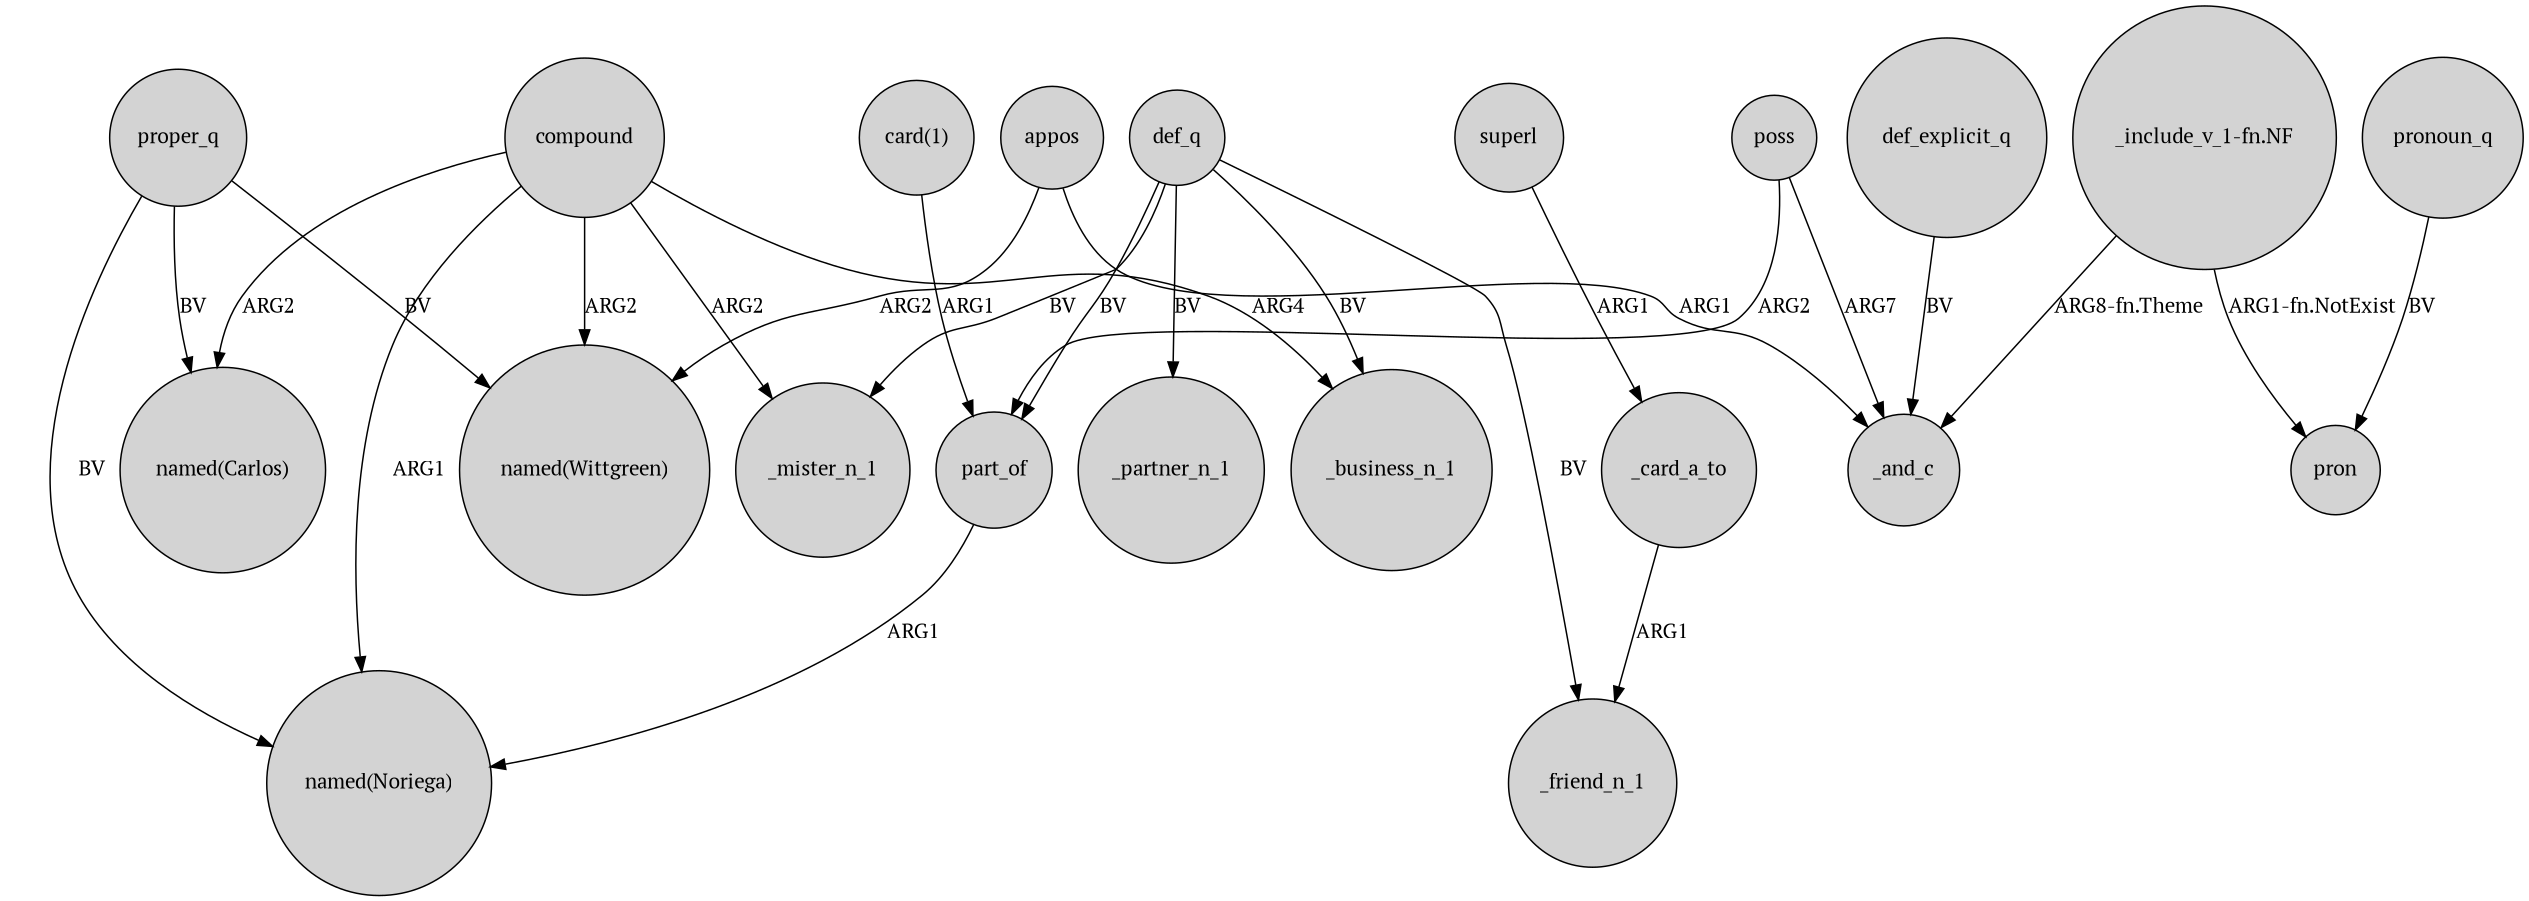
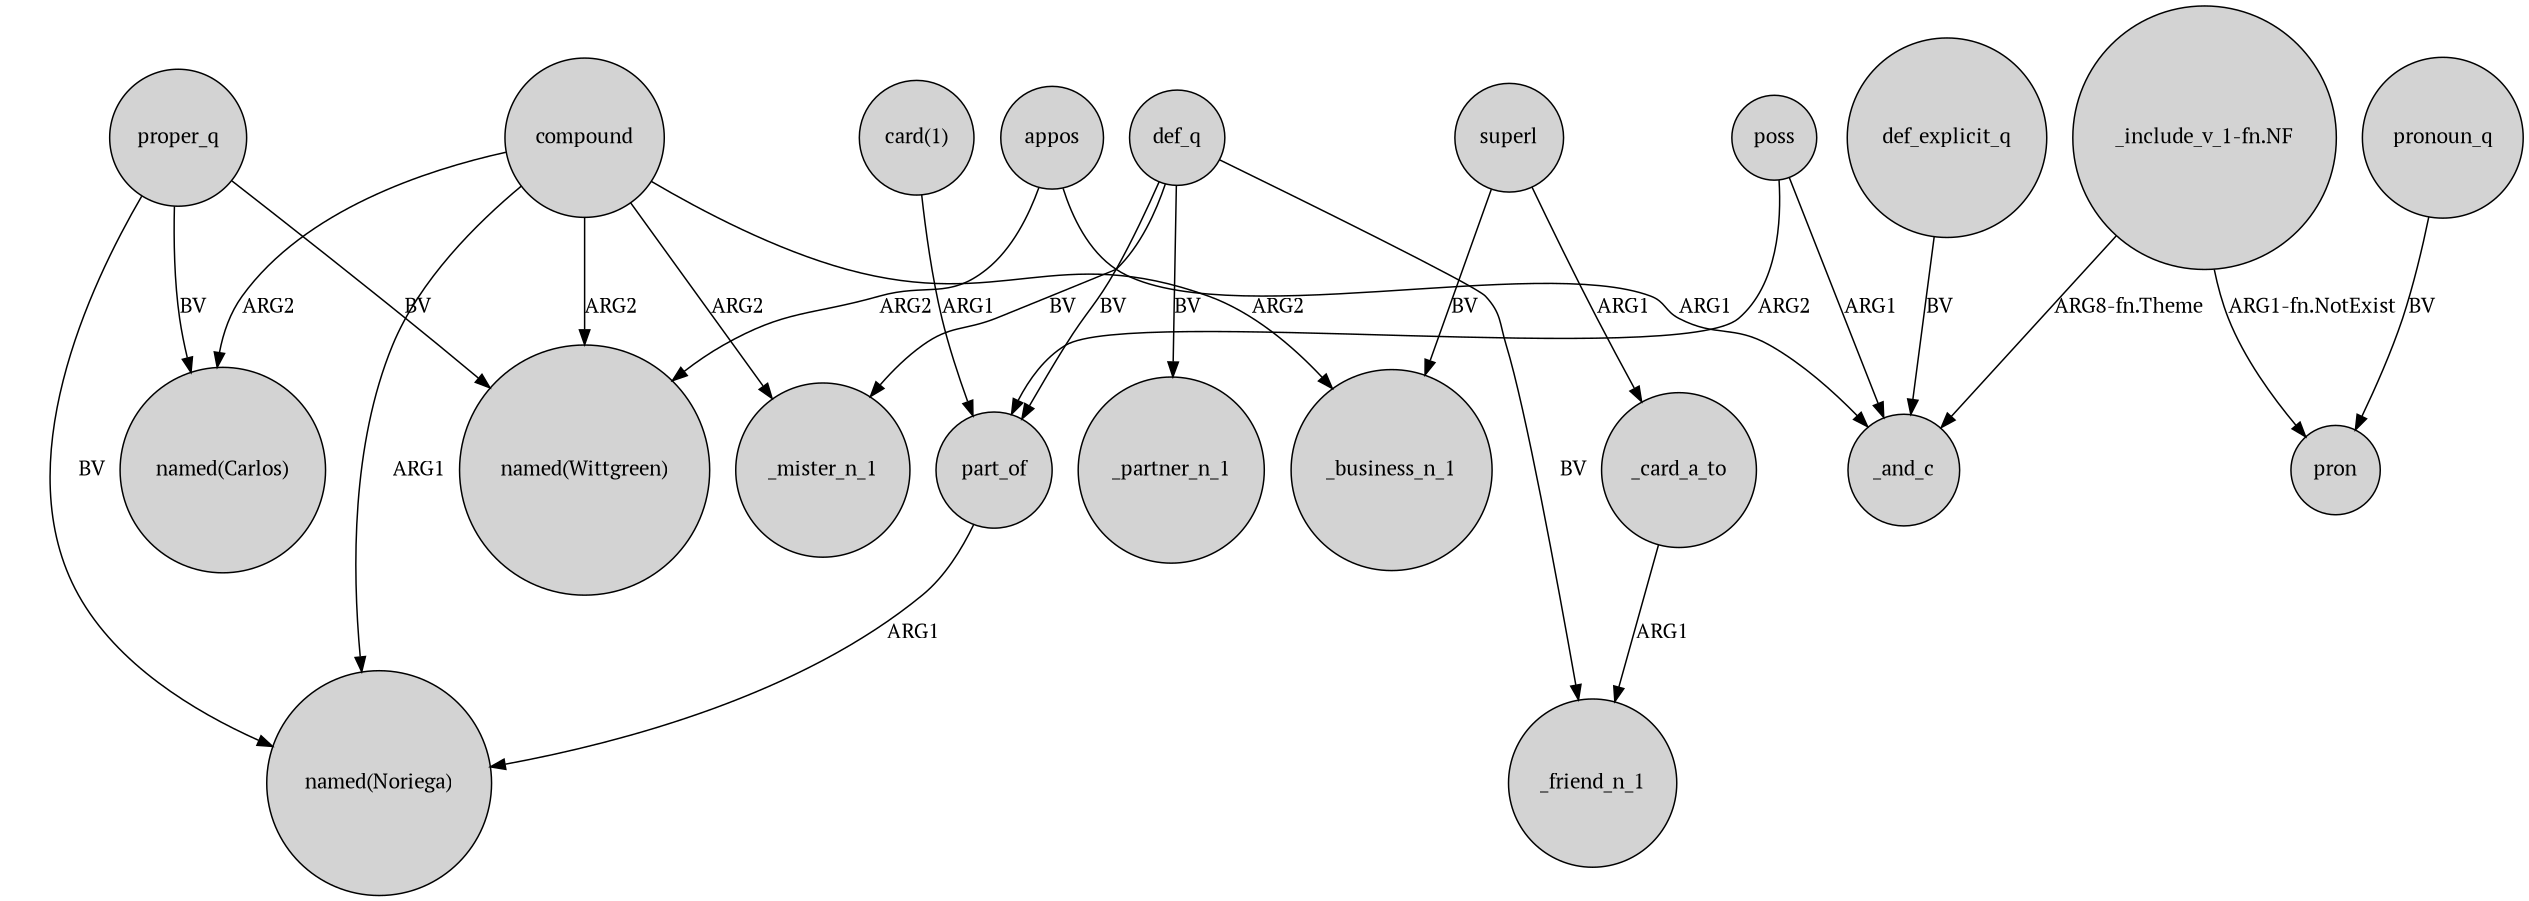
edge "def_q" -> "_business_n_1": now "superl" -> "_business_n_1"
edge "compound" -> "_business_n_1": label "ARG4" -> "ARG2"
edge "poss" -> "_and_c": label "ARG7" -> "ARG1"
